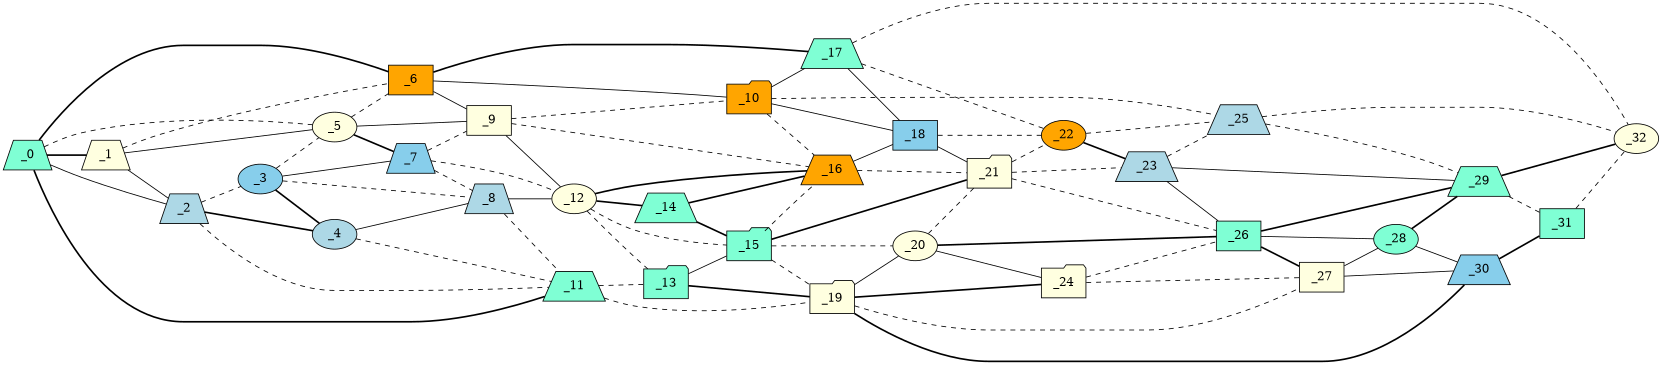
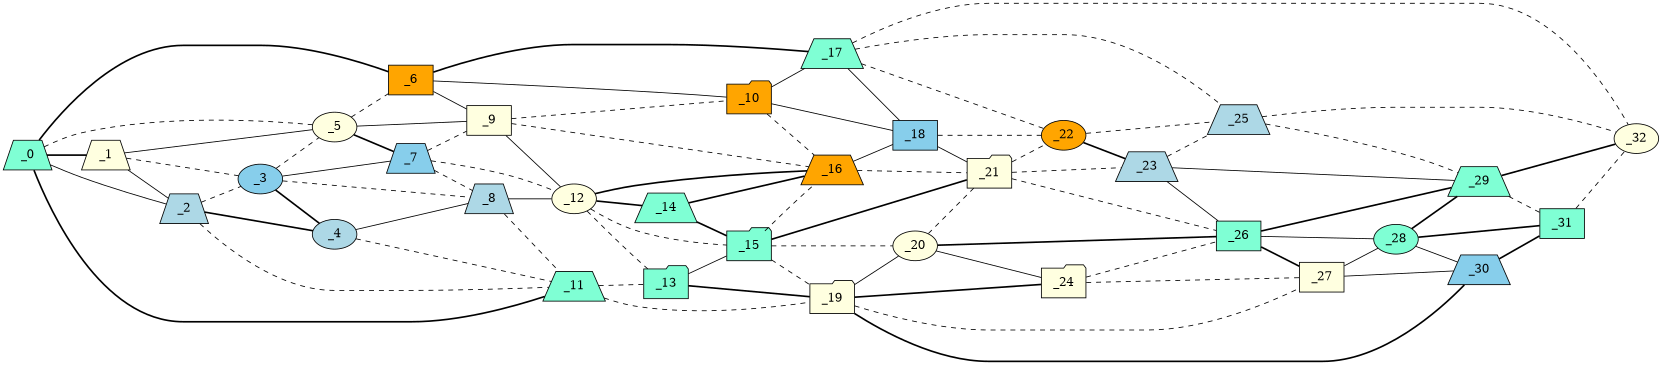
edge "_10" -- "_25": now "_17" -- "_25"
edge "_6" -- "_1": now "_3" -- "_1"
edge "_31" -- "_28": added
